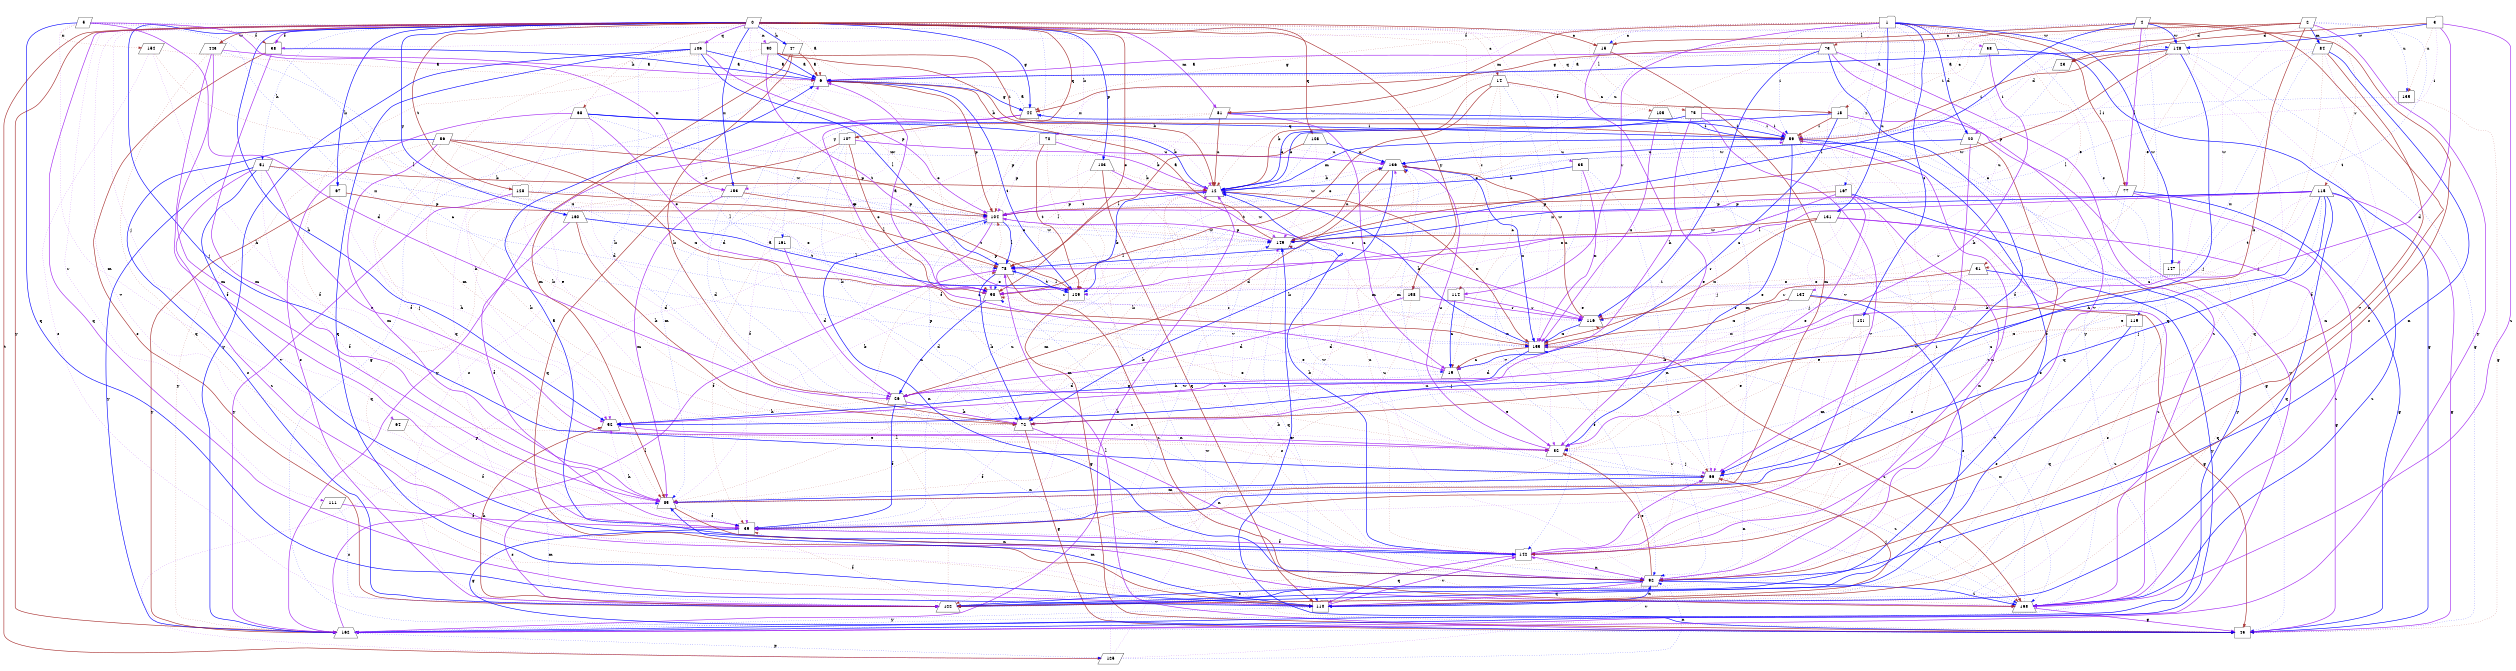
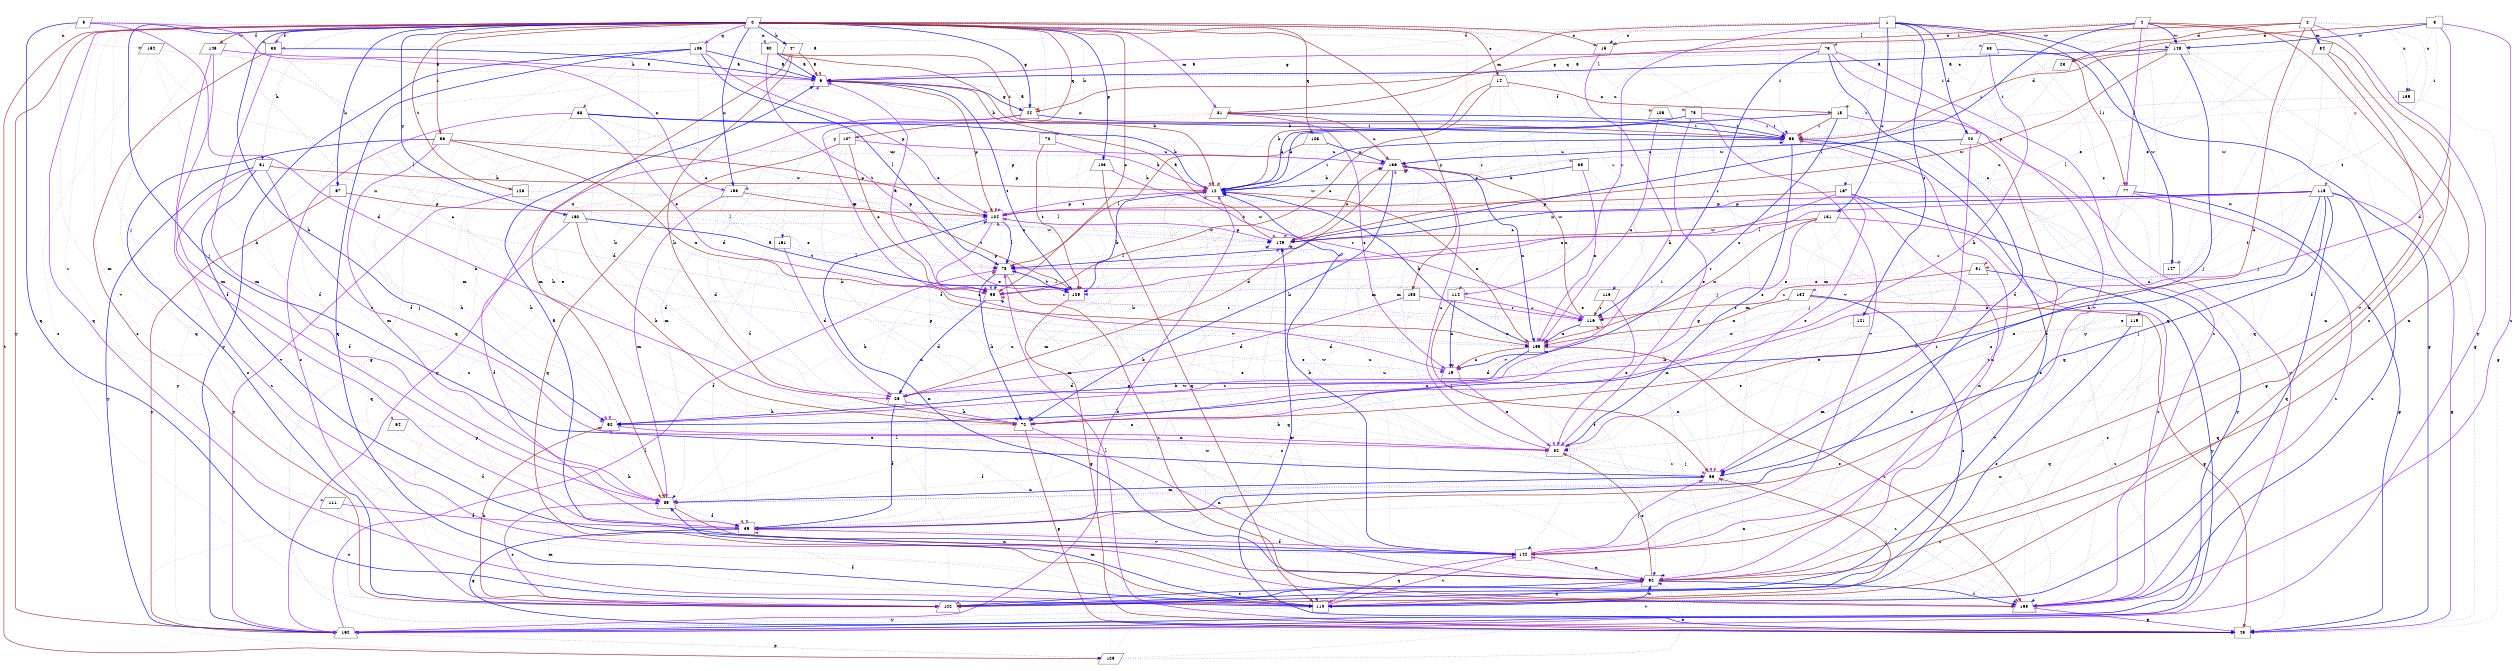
edge "0" -> "14": style dotted -> bold
edge "0" -> "56": added, label "i"
node "443": label "443" -> "143"
edge "59" -> "44": reversed
edge "73" -> "12": label "q" -> "b"
edge "81" -> "12": now "81" -> "136"
edge "12" -> "59": label "m" -> "i"
edge "128" -> "78": removed, label "l"
edge "131" -> "45": now "131" -> "72"
node "113": added
edge "72" -> "59": color purple -> blue
edge "114" -> "66": style dotted -> bold
edge "168" -> "155": color blue -> purple
edge "15" -> "85": style bold -> dotted
edge "84" -> "92": color blue -> brown
